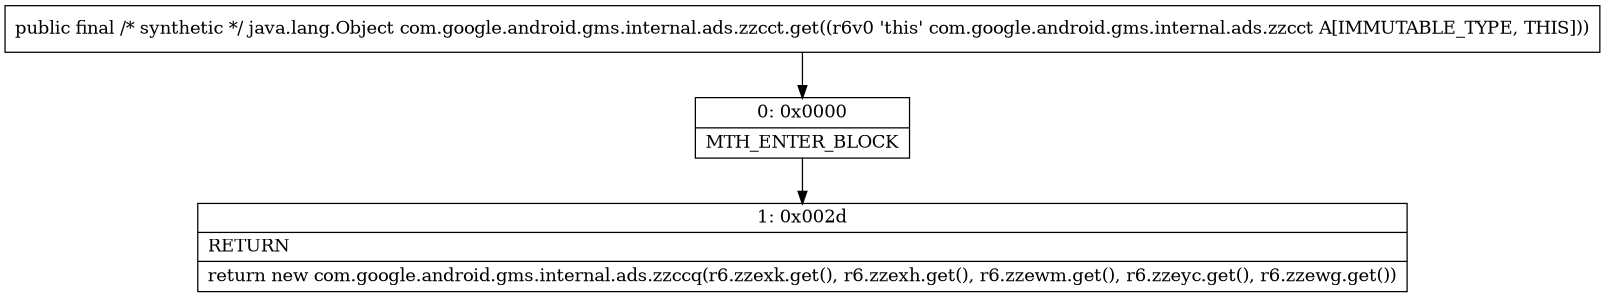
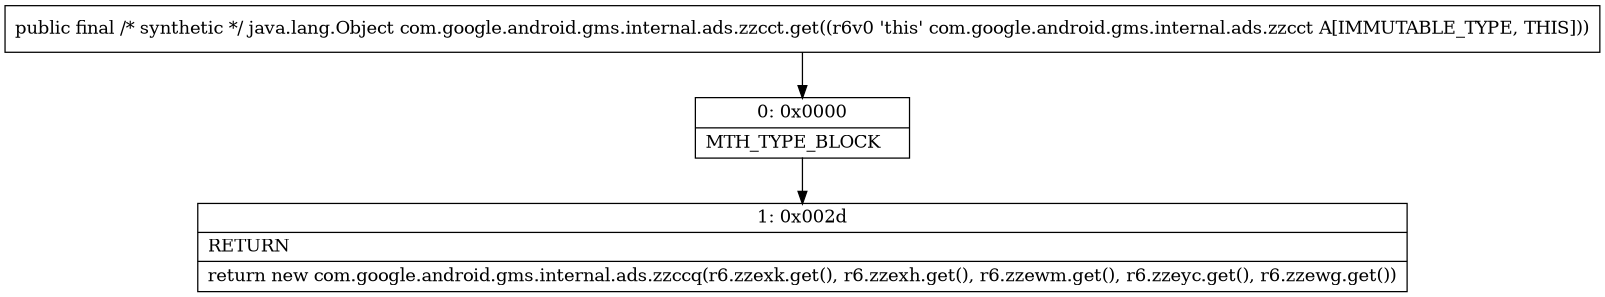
node "0: 0x0000": text "MTH_ENTER_BLOCK" -> "MTH_TYPE_BLOCK"
